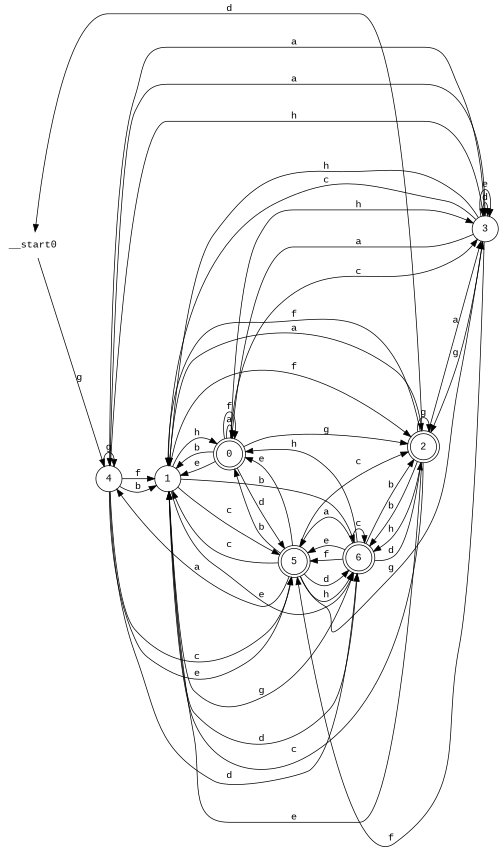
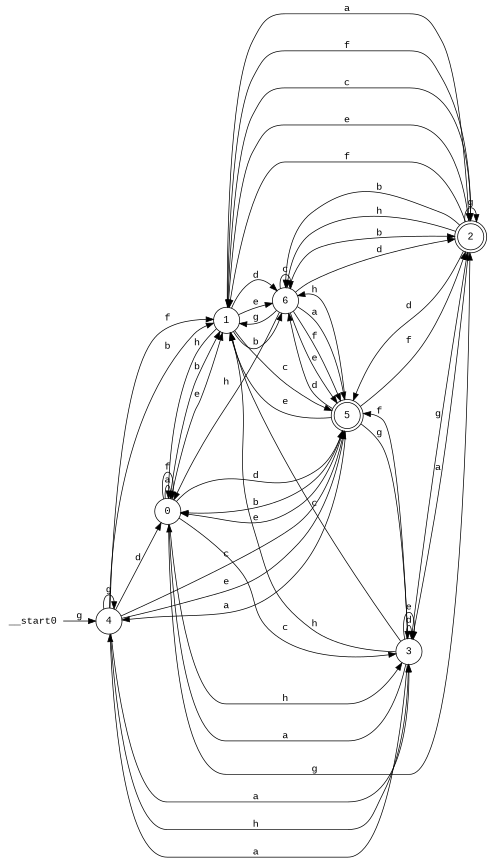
edge "2" -> "__start0": now "2" -> "5"
node "0": shape doublecircle -> circle
edge "5" -> "2": label "c" -> "f"
edge "5" -> "1": label "c" -> "e"
node "6": shape doublecircle -> circle
edge "4" -> "6": now "4" -> "0"
